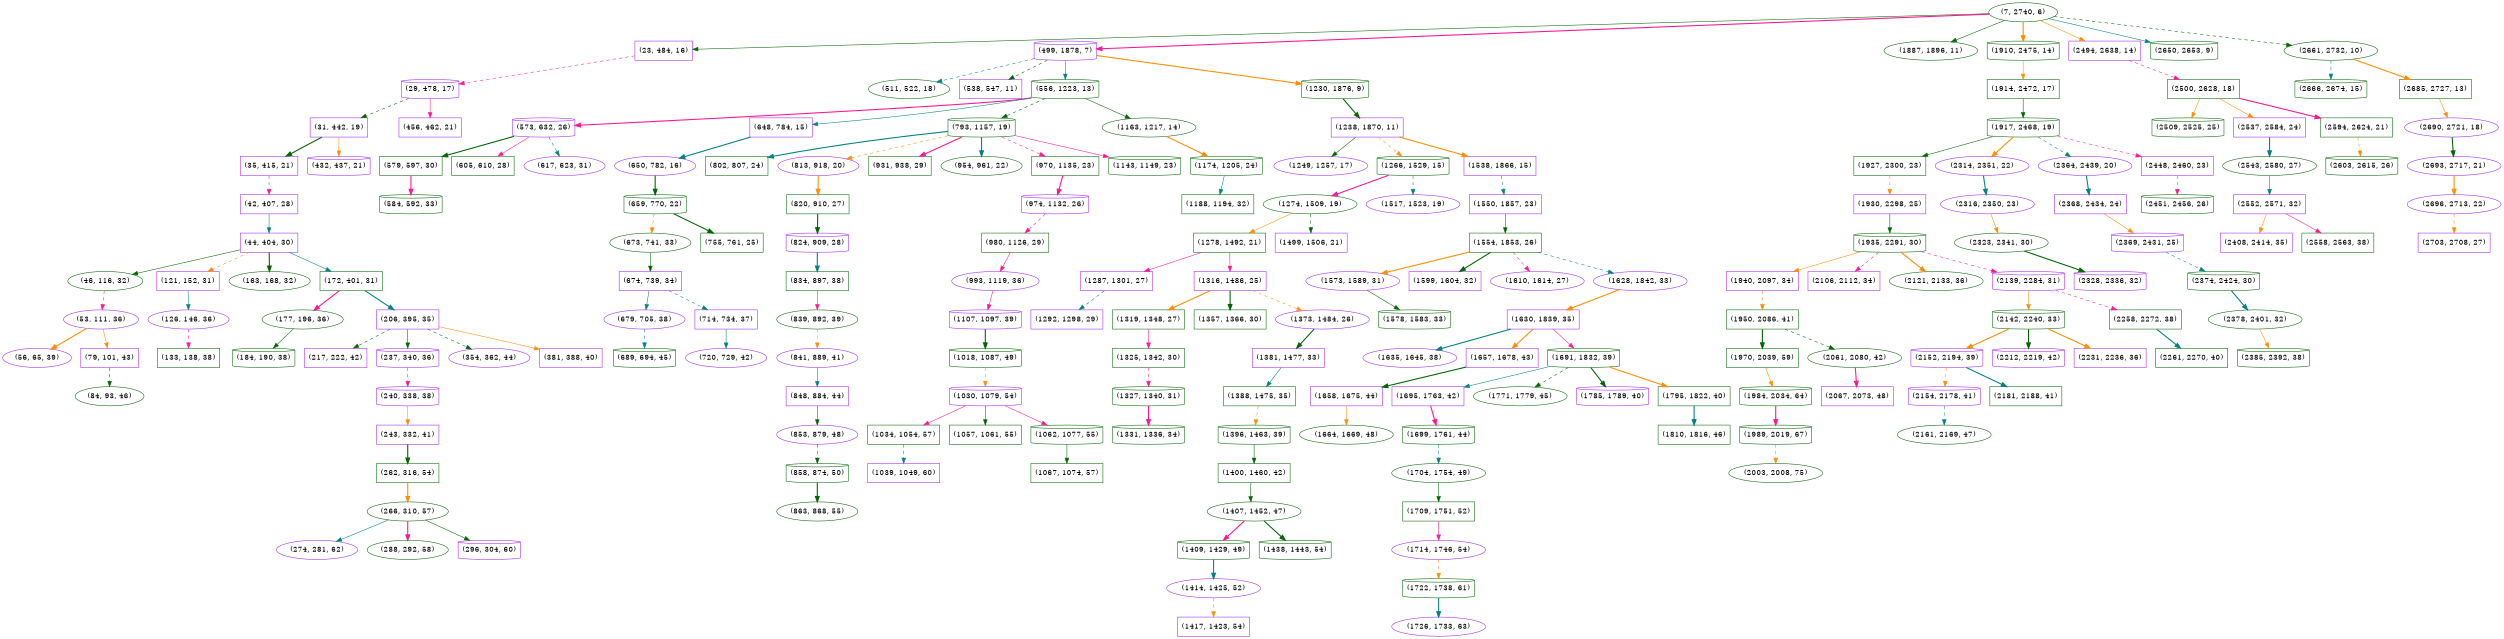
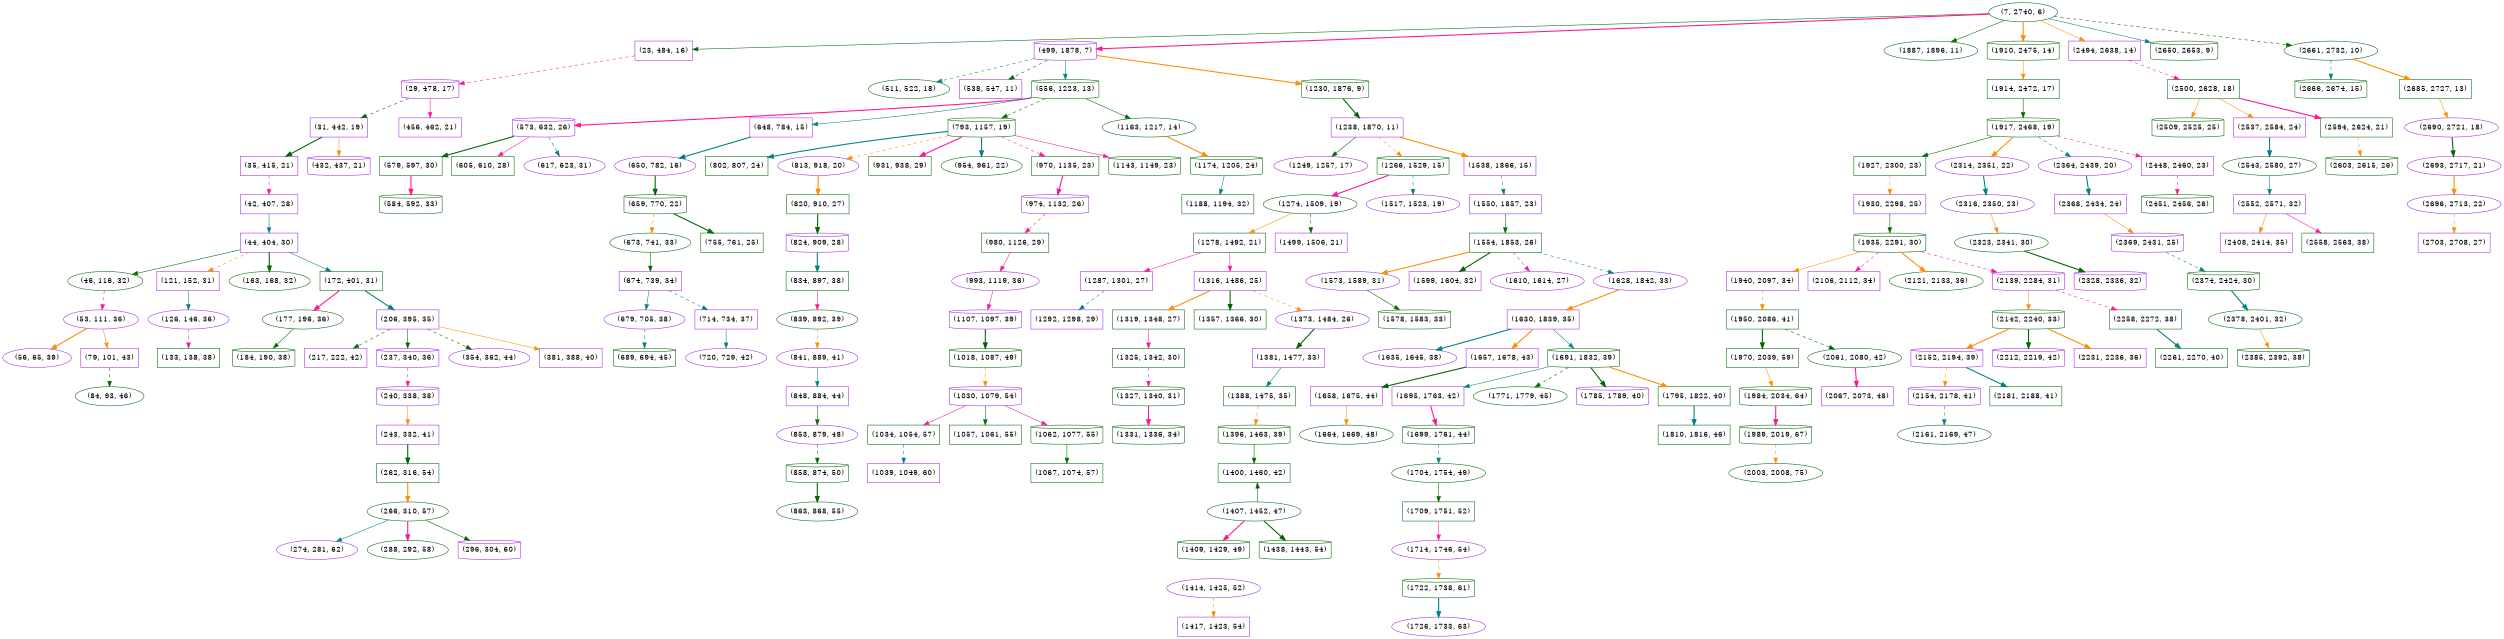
edge "(1630, 1839, 35)" -> "(1691, 1832, 39)": color deeppink -> teal
edge "(1400, 1460, 42)" -> "(1407, 1452, 47)": reversed
edge "(1409, 1429, 49)" -> "(1414, 1425, 52)": removed
